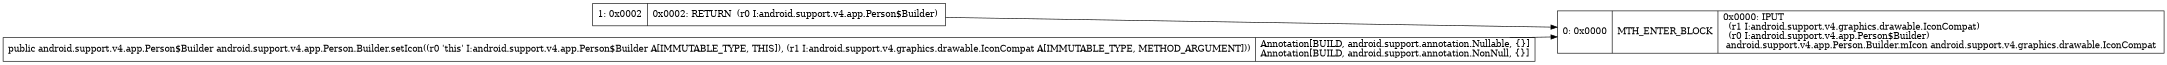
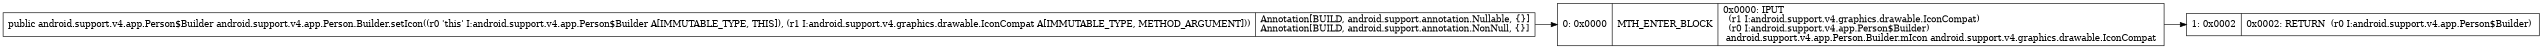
edge "1: 0x0002" -> "0: 0x0000": reversed
